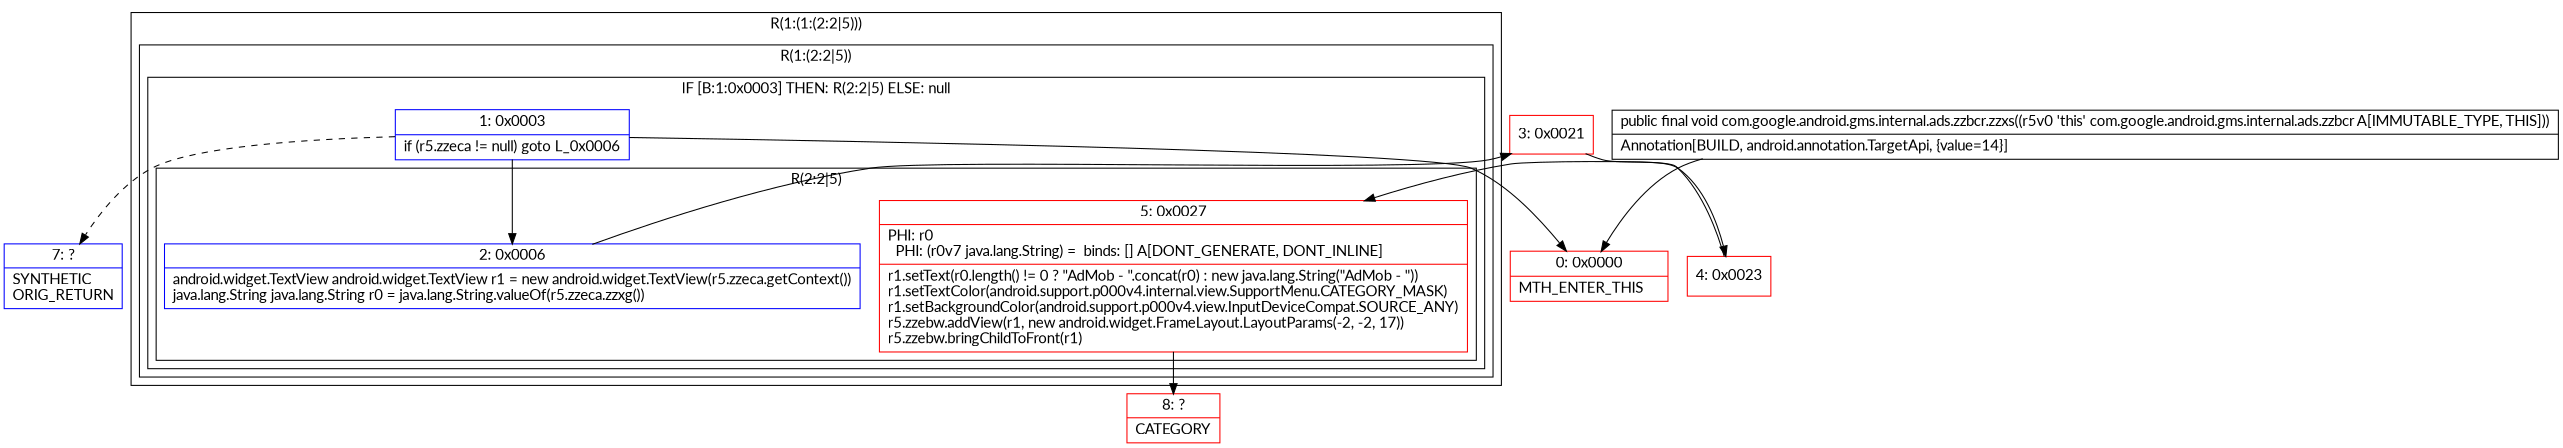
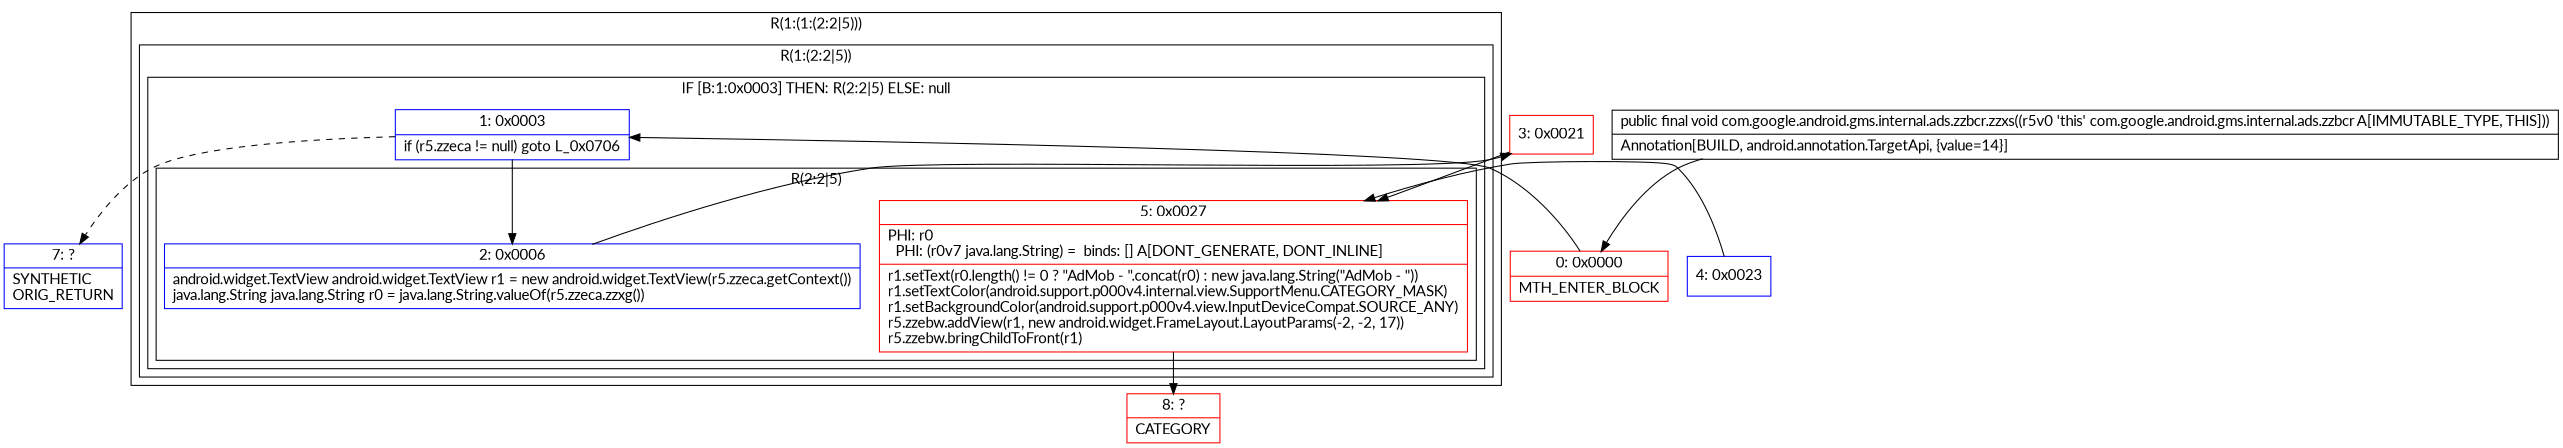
node "1: 0x0003": text "if (r5.zzeca != null) goto L_0x0006" -> "if (r5.zzeca != null) goto L_0x0706"
edge "1: 0x0003" -> "0: 0x0000": reversed
edge "3: 0x0021" -> "4: 0x0023": now "3: 0x0021" -> "5: 0x0027"
node "4: 0x0023": color red -> blue
node "0: 0x0000": text "MTH_ENTER_THIS" -> "MTH_ENTER_BLOCK"
